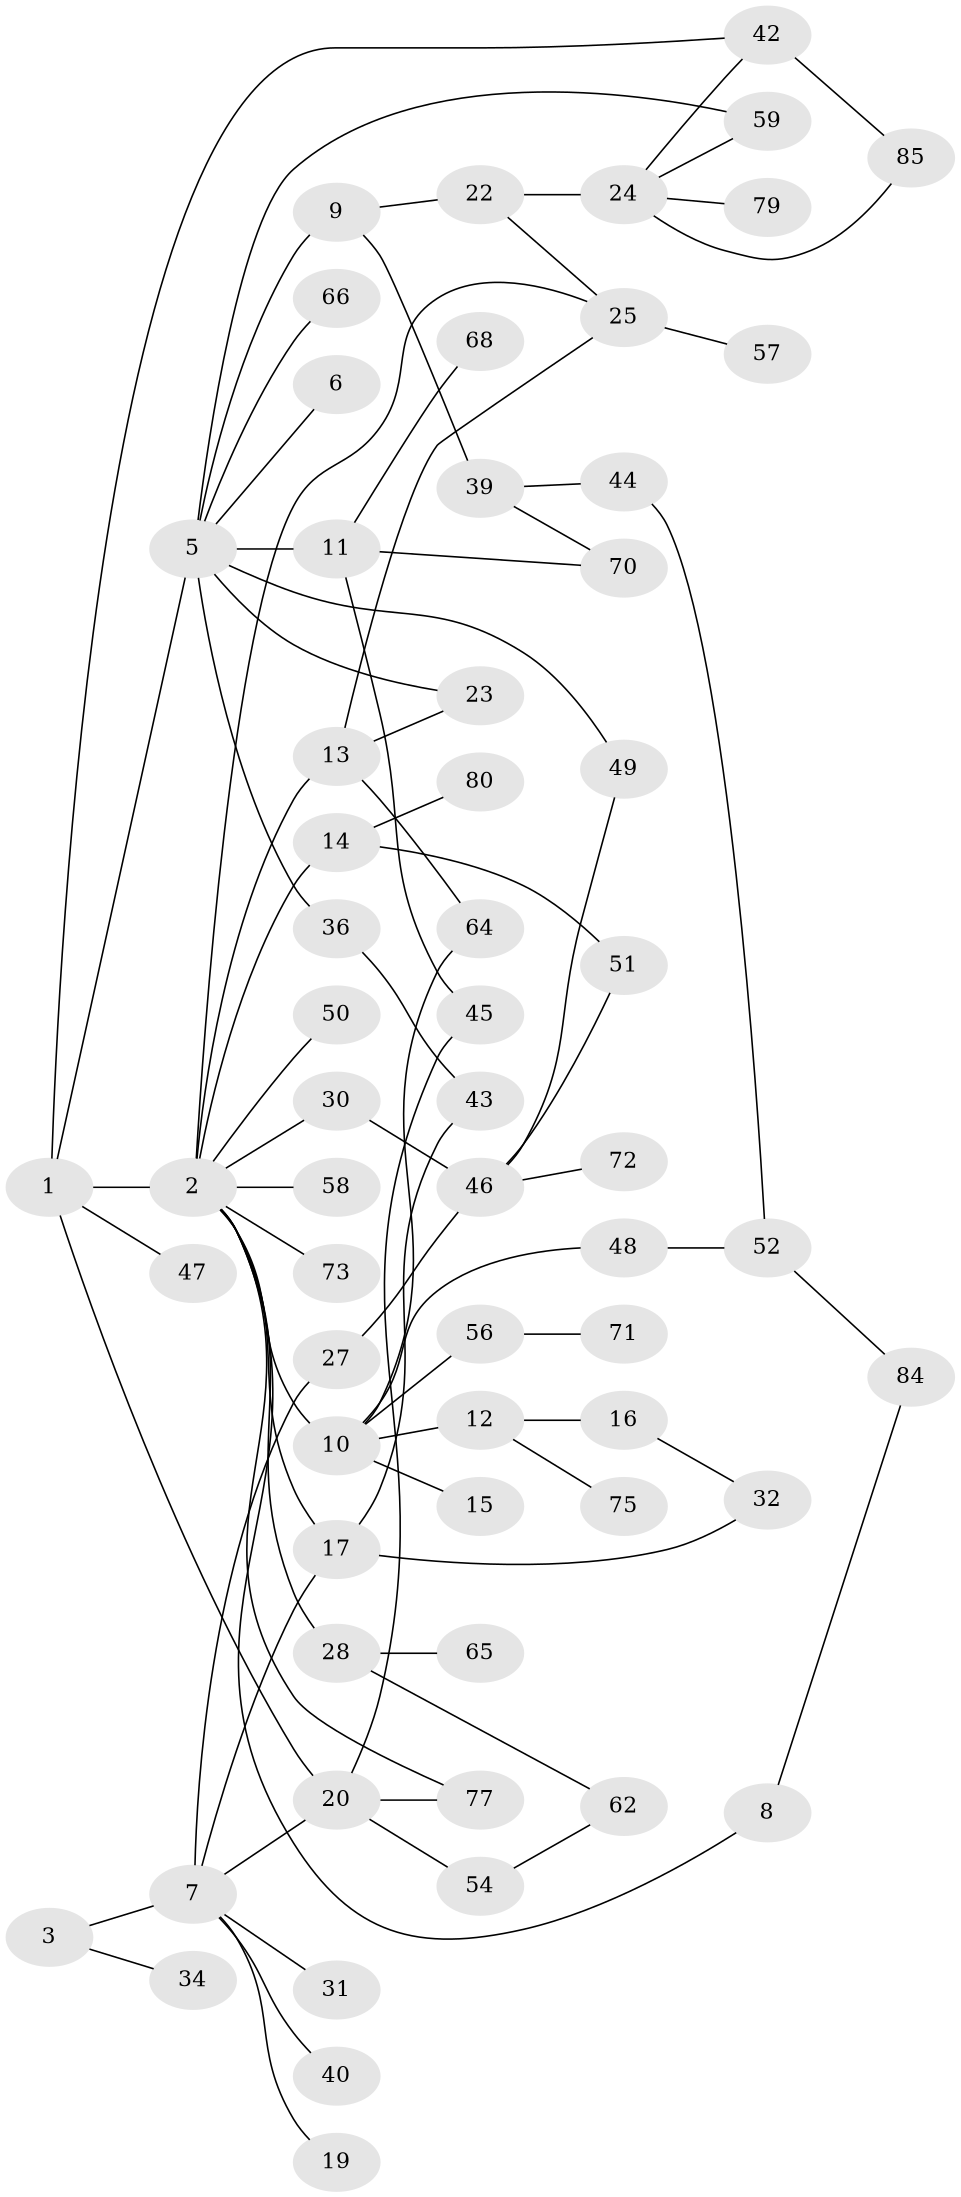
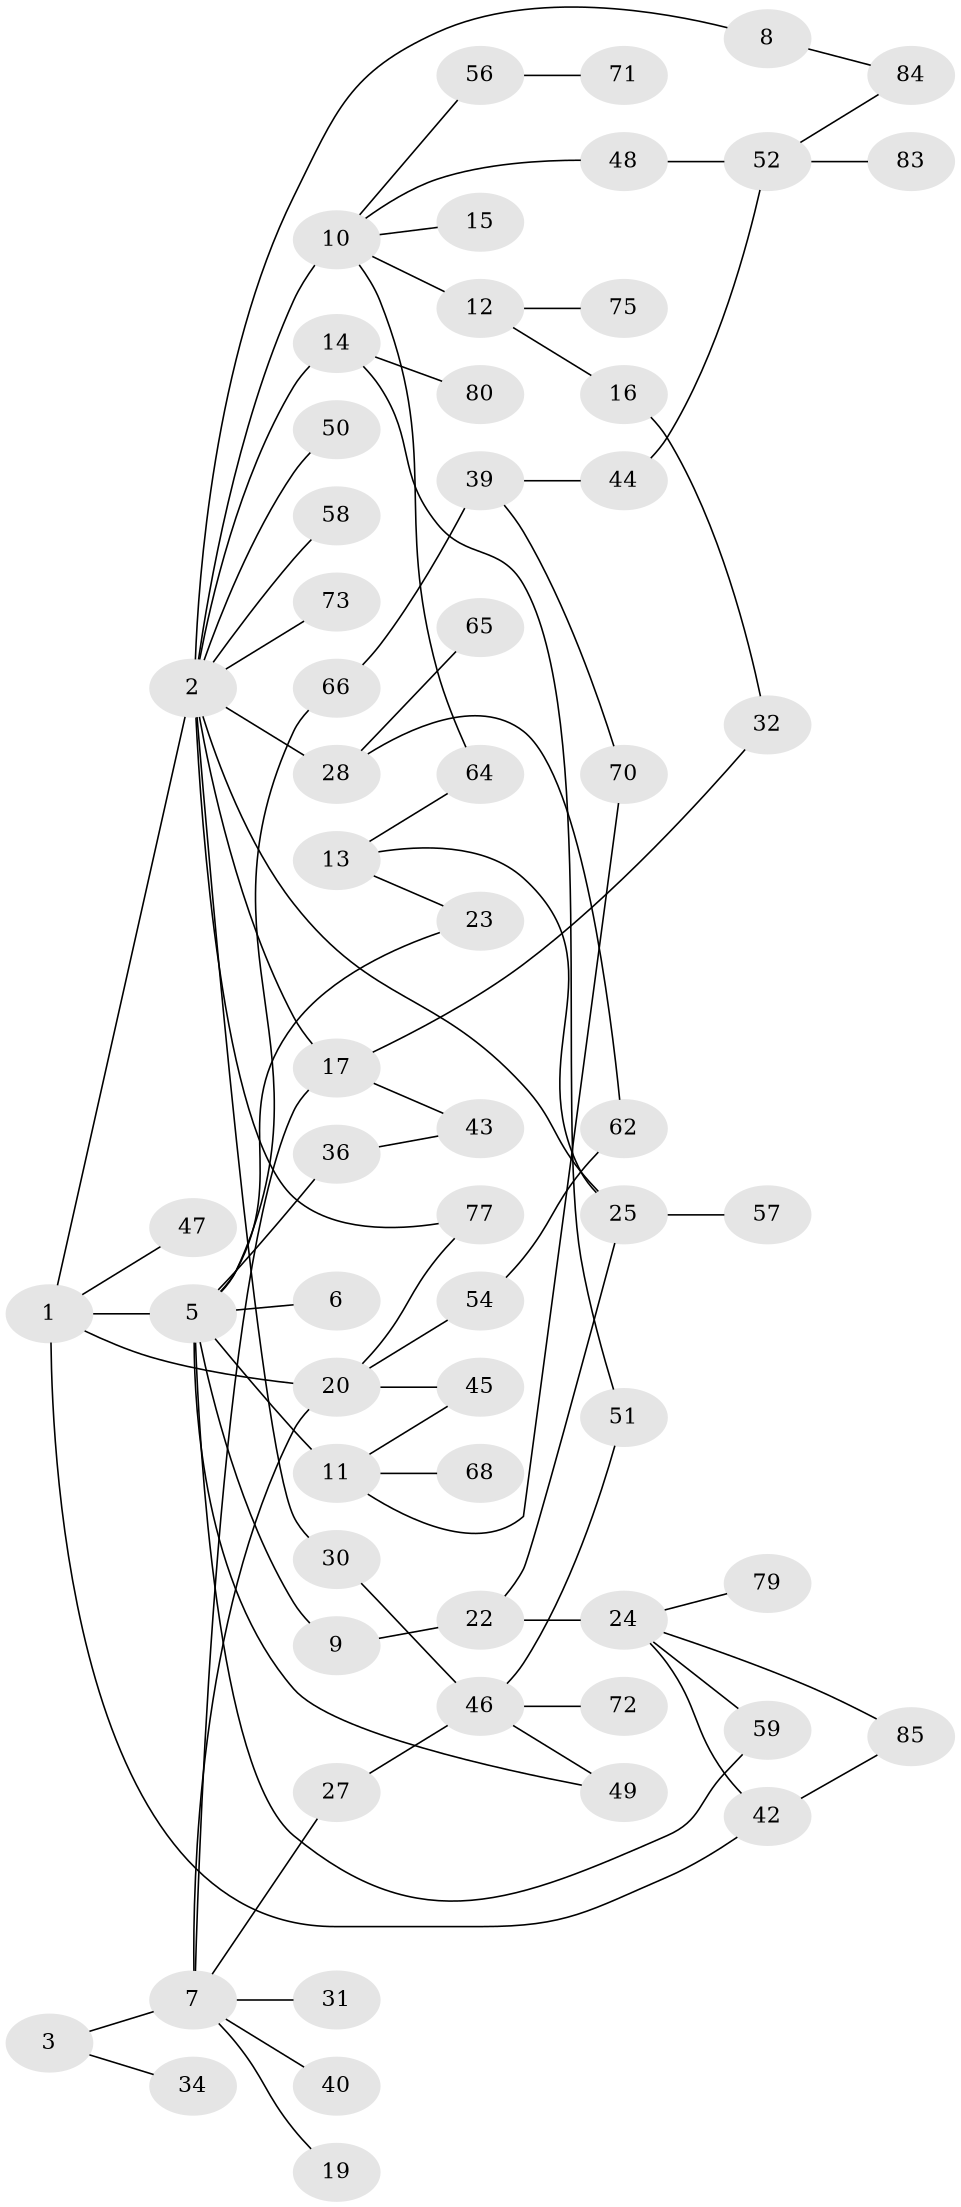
node "83": added
edge "9" -- "39": now "66" -- "39"
edge "13" -- "2": removed
